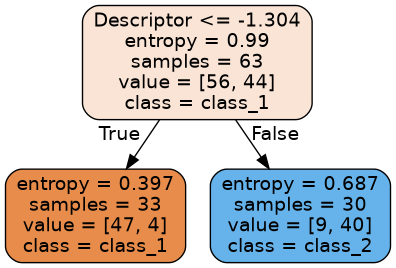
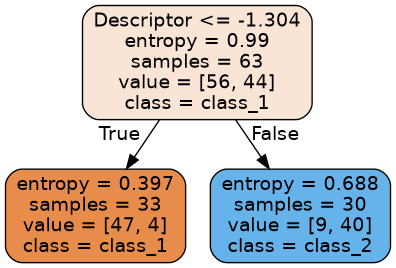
node "entropy = 0.687 samples = 30 value = [9, 40] class = class_2": label "entropy = 0.687 samples = 30 value = [9, 40] class = class_2" -> "entropy = 0.688 samples = 30 value = [9, 40] class = class_2"
